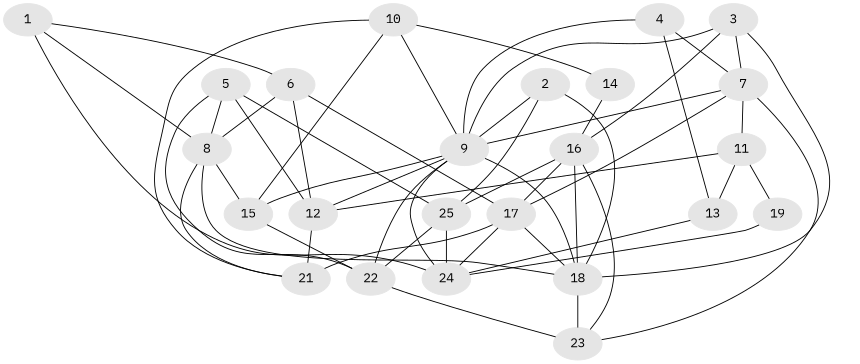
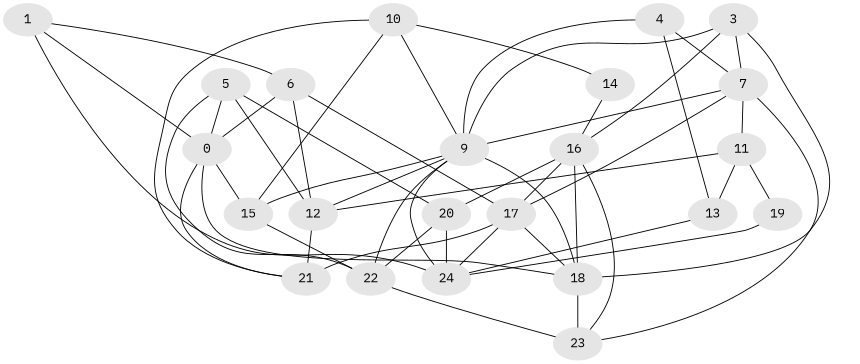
node "2": removed
node "8": label "8" -> "0"
node "25": label "25" -> "20"
